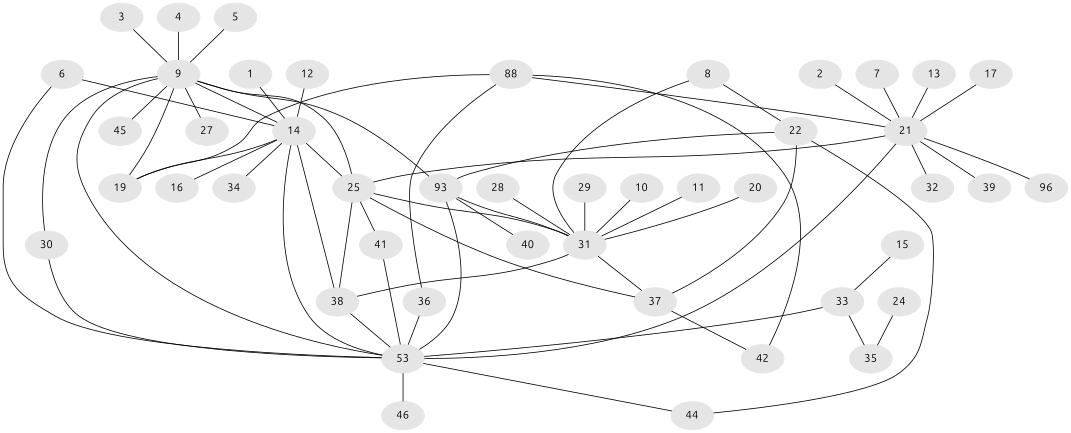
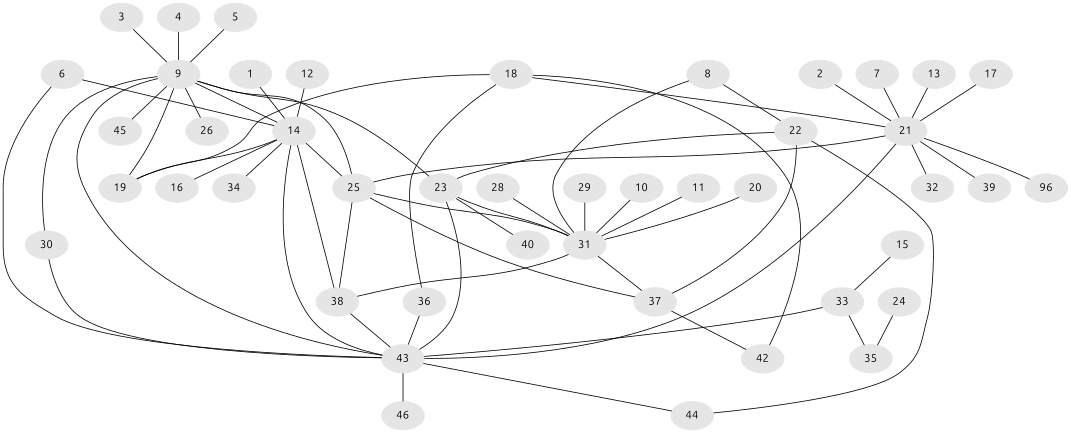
node "88": label "88" -> "18"
node "27": label "27" -> "26"
node "93": label "93" -> "23"
node "41": removed
node "53": label "53" -> "43"
